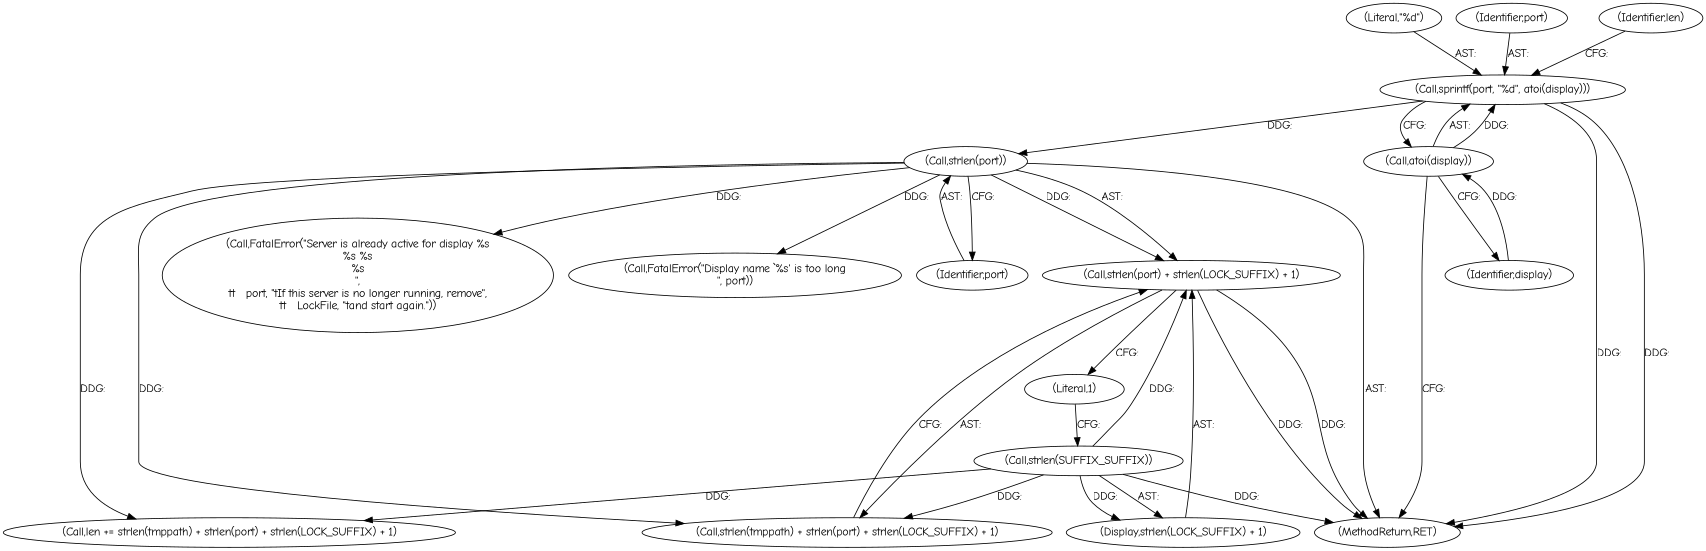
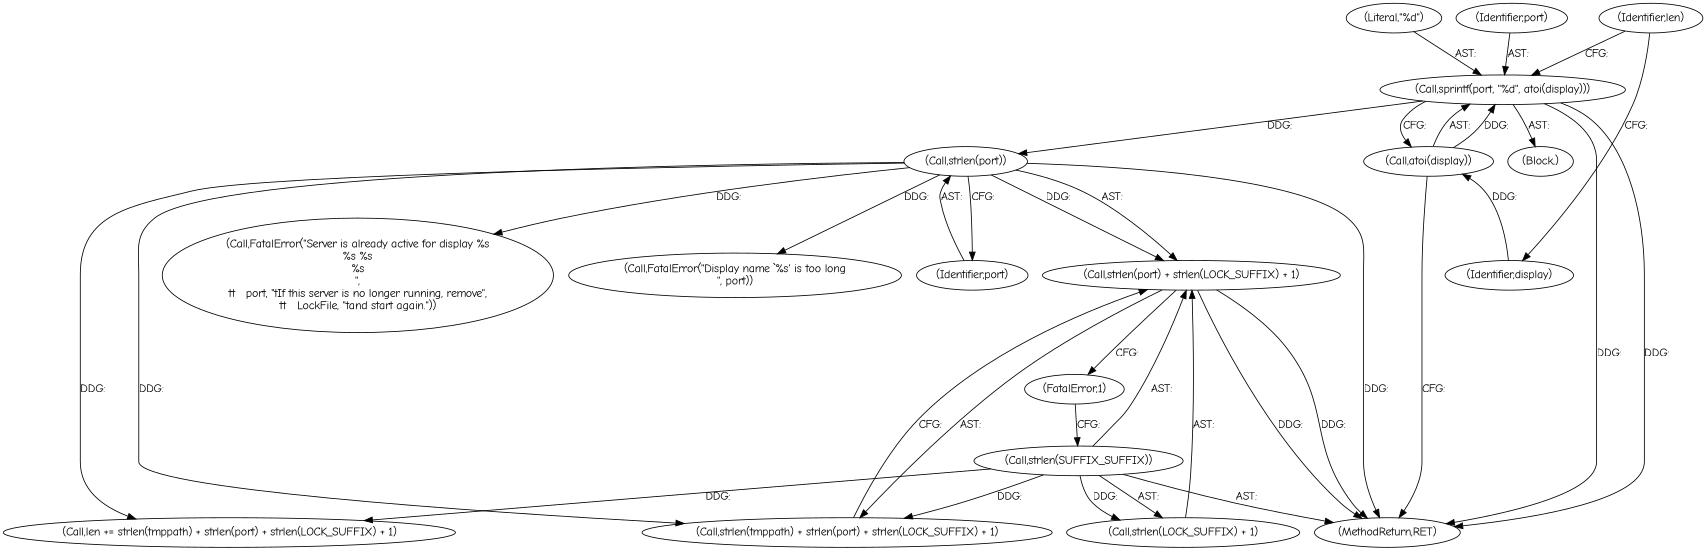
node "(Block,)": added
edge "(Call,atoi(display))" -> "(Identifier,display)": now "(Identifier,len)" -> "(Identifier,display)"
node "(Literal,1)": label "(Literal,1)" -> "(FatalError,1)"
edge "(Call,strlen(SUFFIX_SUFFIX))" -> "(Call,strlen(port) + strlen(LOCK_SUFFIX) + 1)": label "DDG: " -> "AST: "
edge "(Call,strlen(port))" -> "(MethodReturn,RET)": label "AST: " -> "DDG: "
edge "(Call,strlen(SUFFIX_SUFFIX))" -> "(MethodReturn,RET)": label "DDG: " -> "AST: "
node "(Display,strlen(LOCK_SUFFIX) + 1)": label "(Display,strlen(LOCK_SUFFIX) + 1)" -> "(Call,strlen(LOCK_SUFFIX) + 1)"
